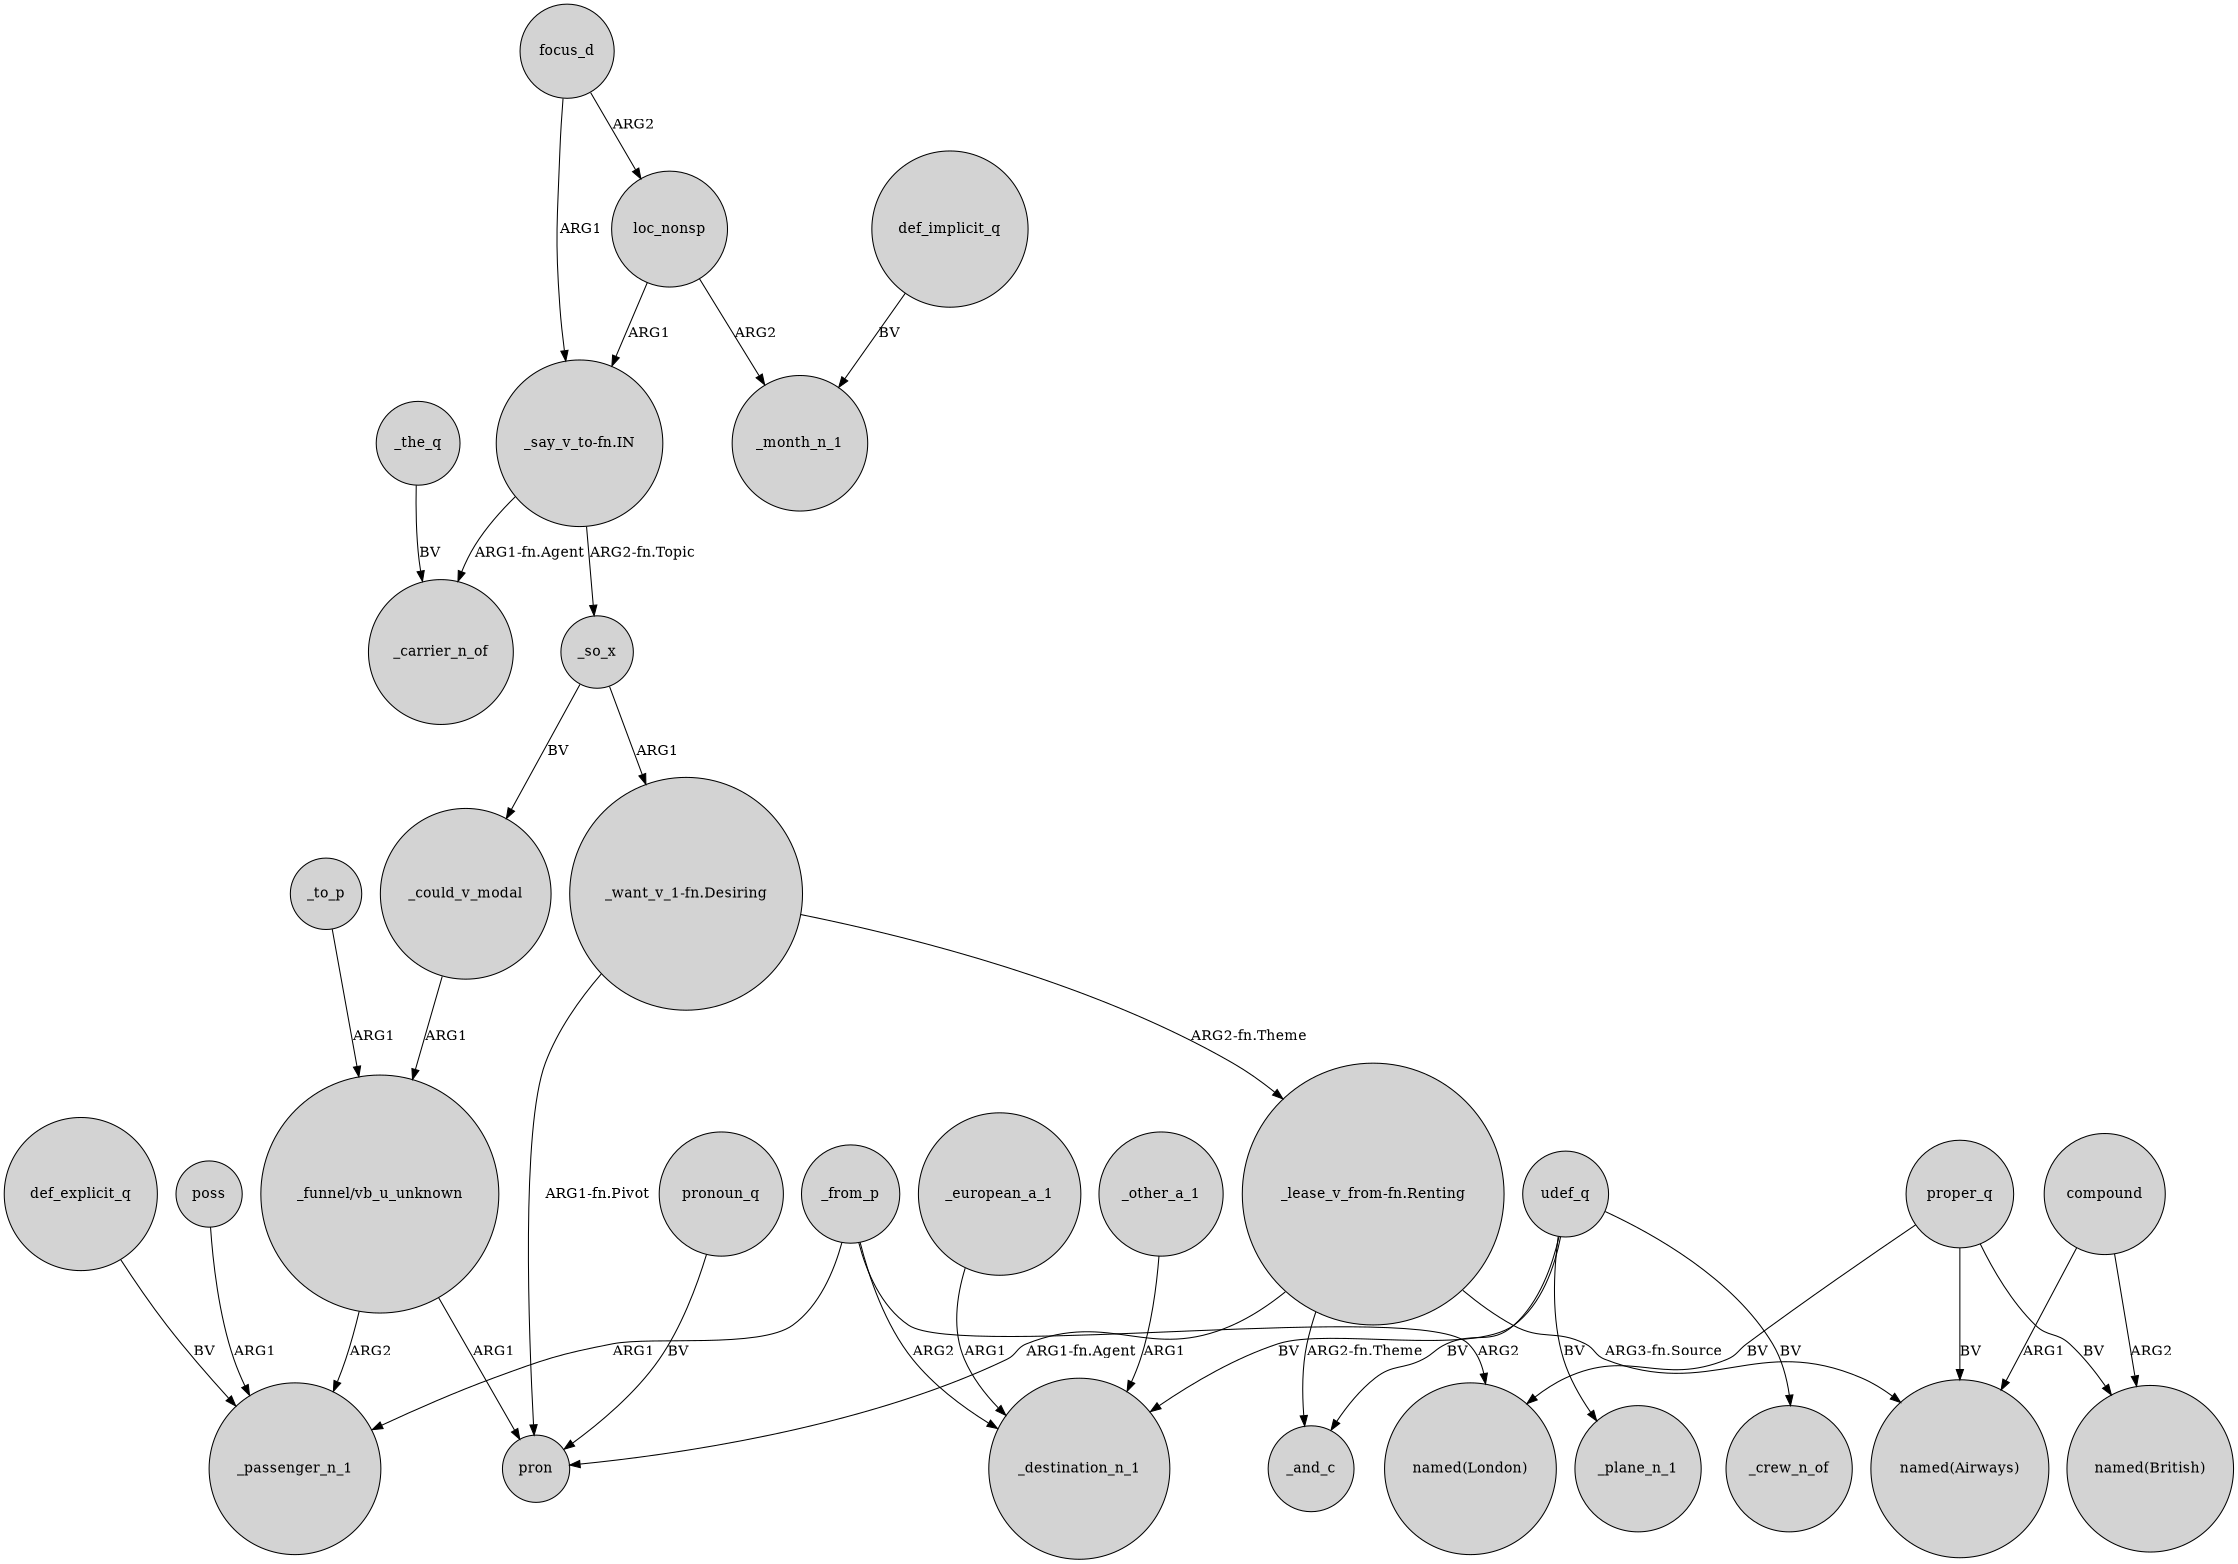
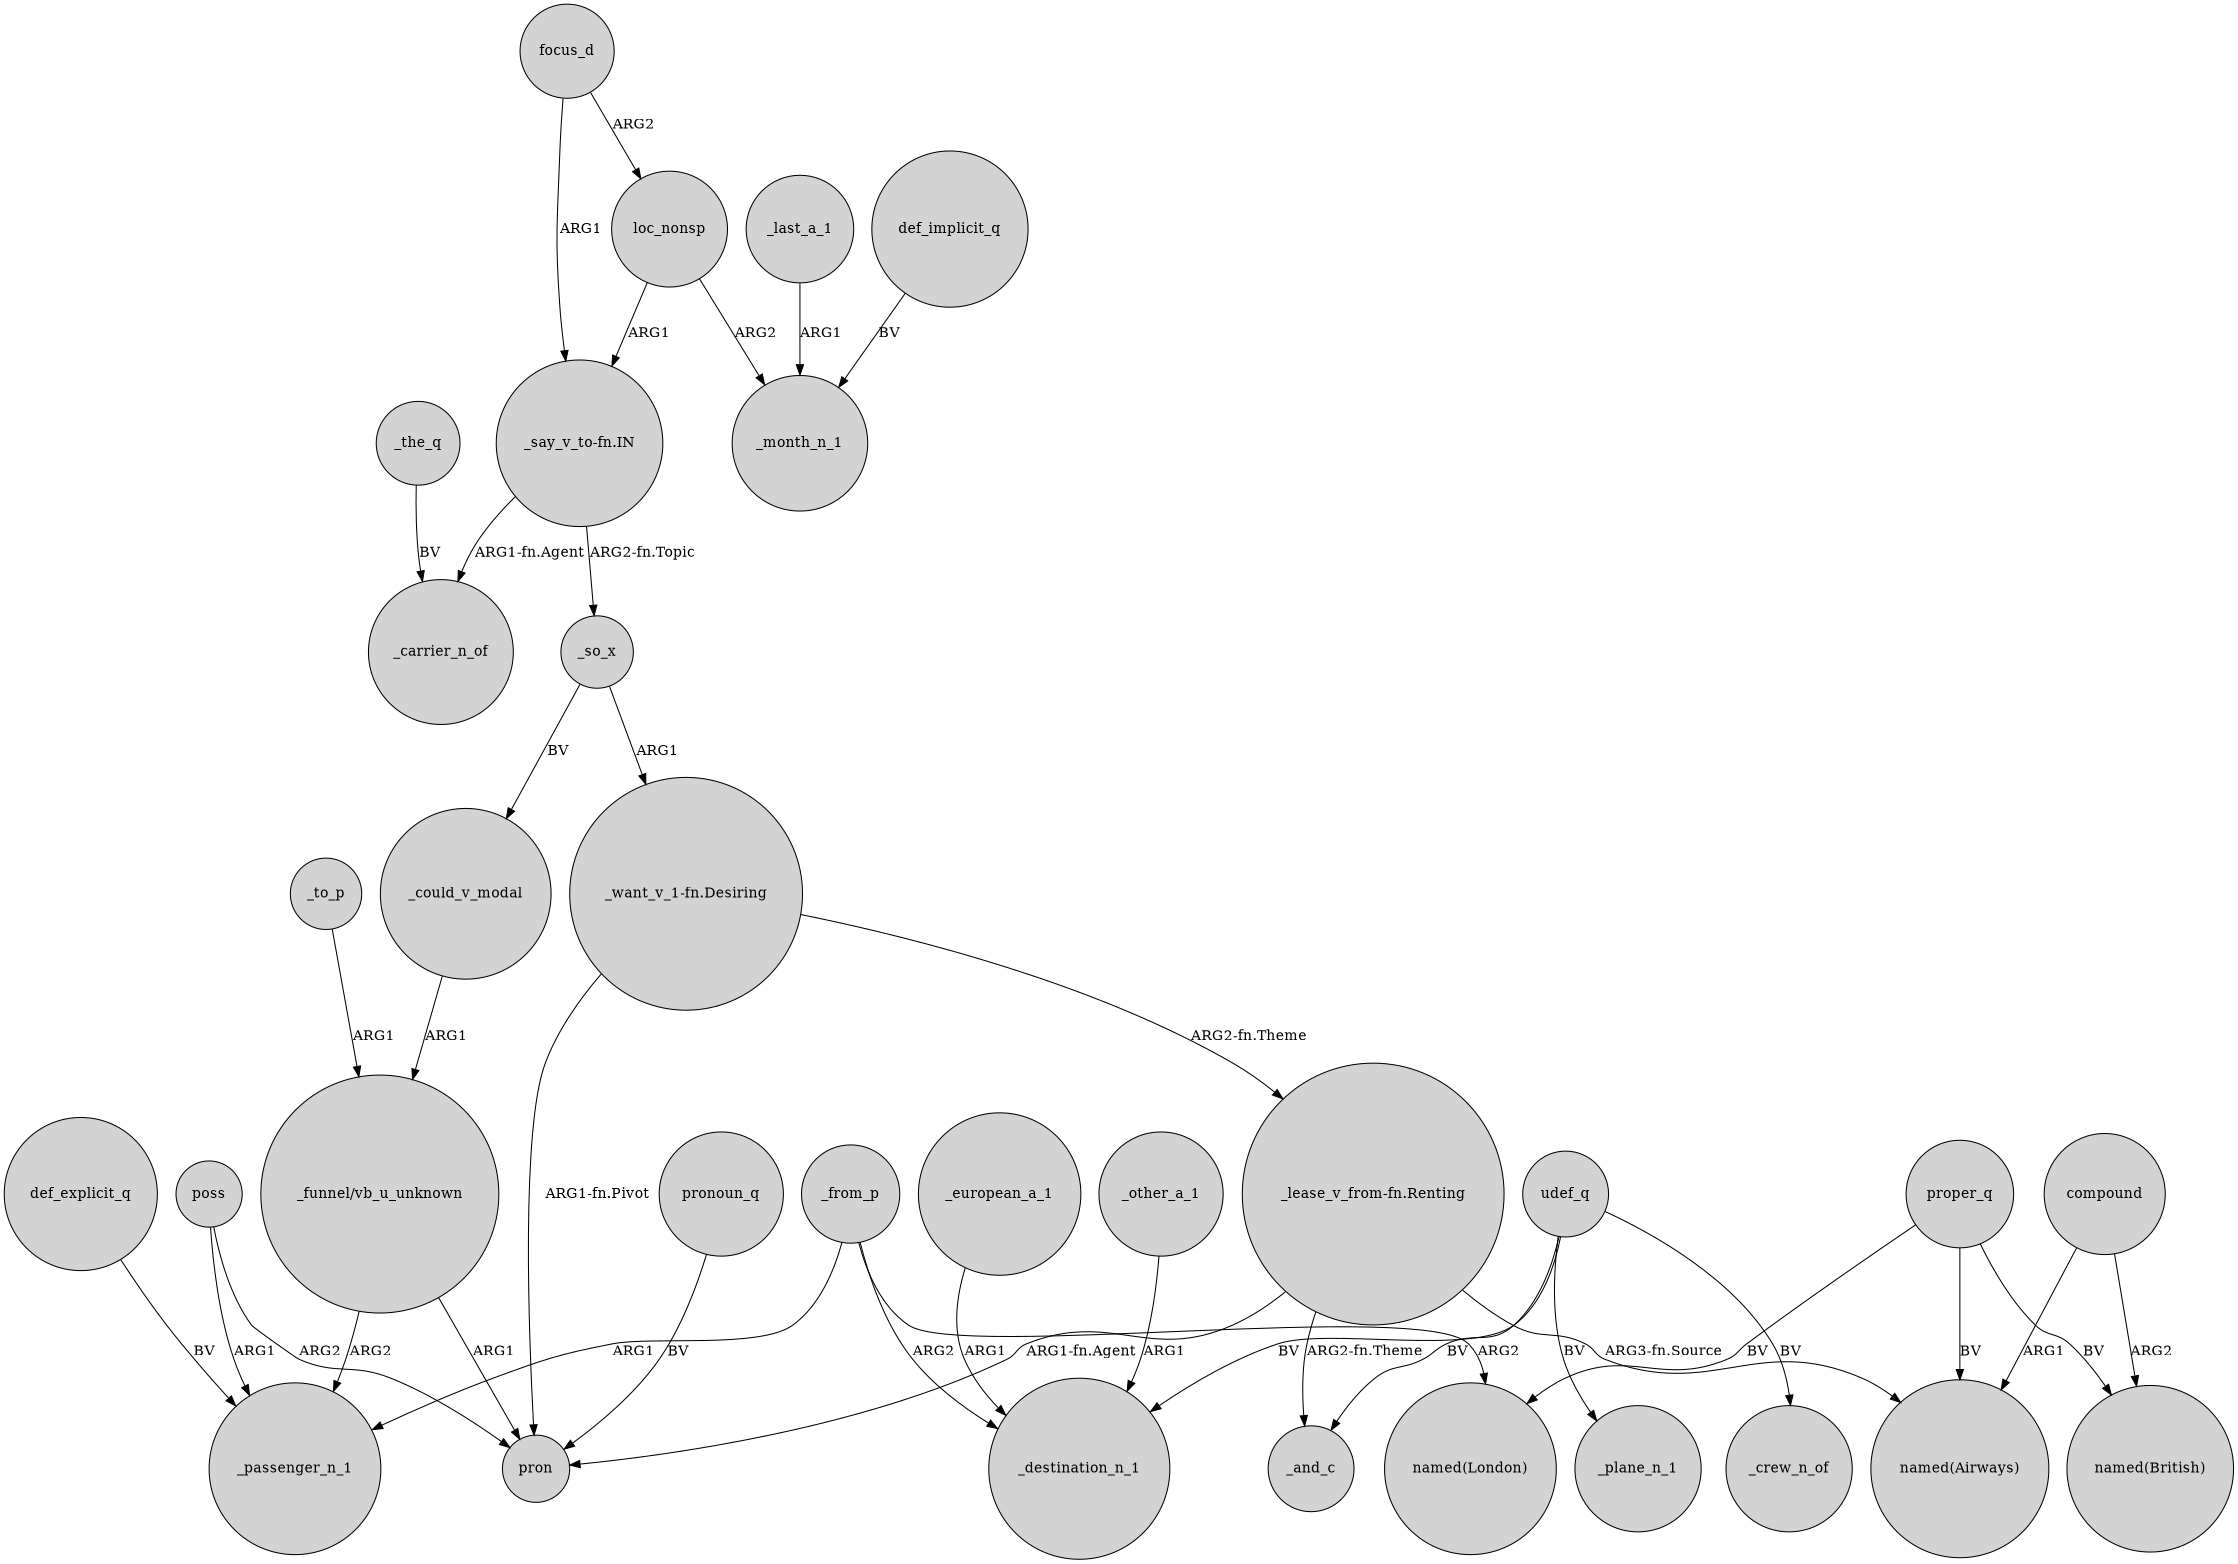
node "_last_a_1": added
edge "poss" -> "pron": added, label "ARG2"
